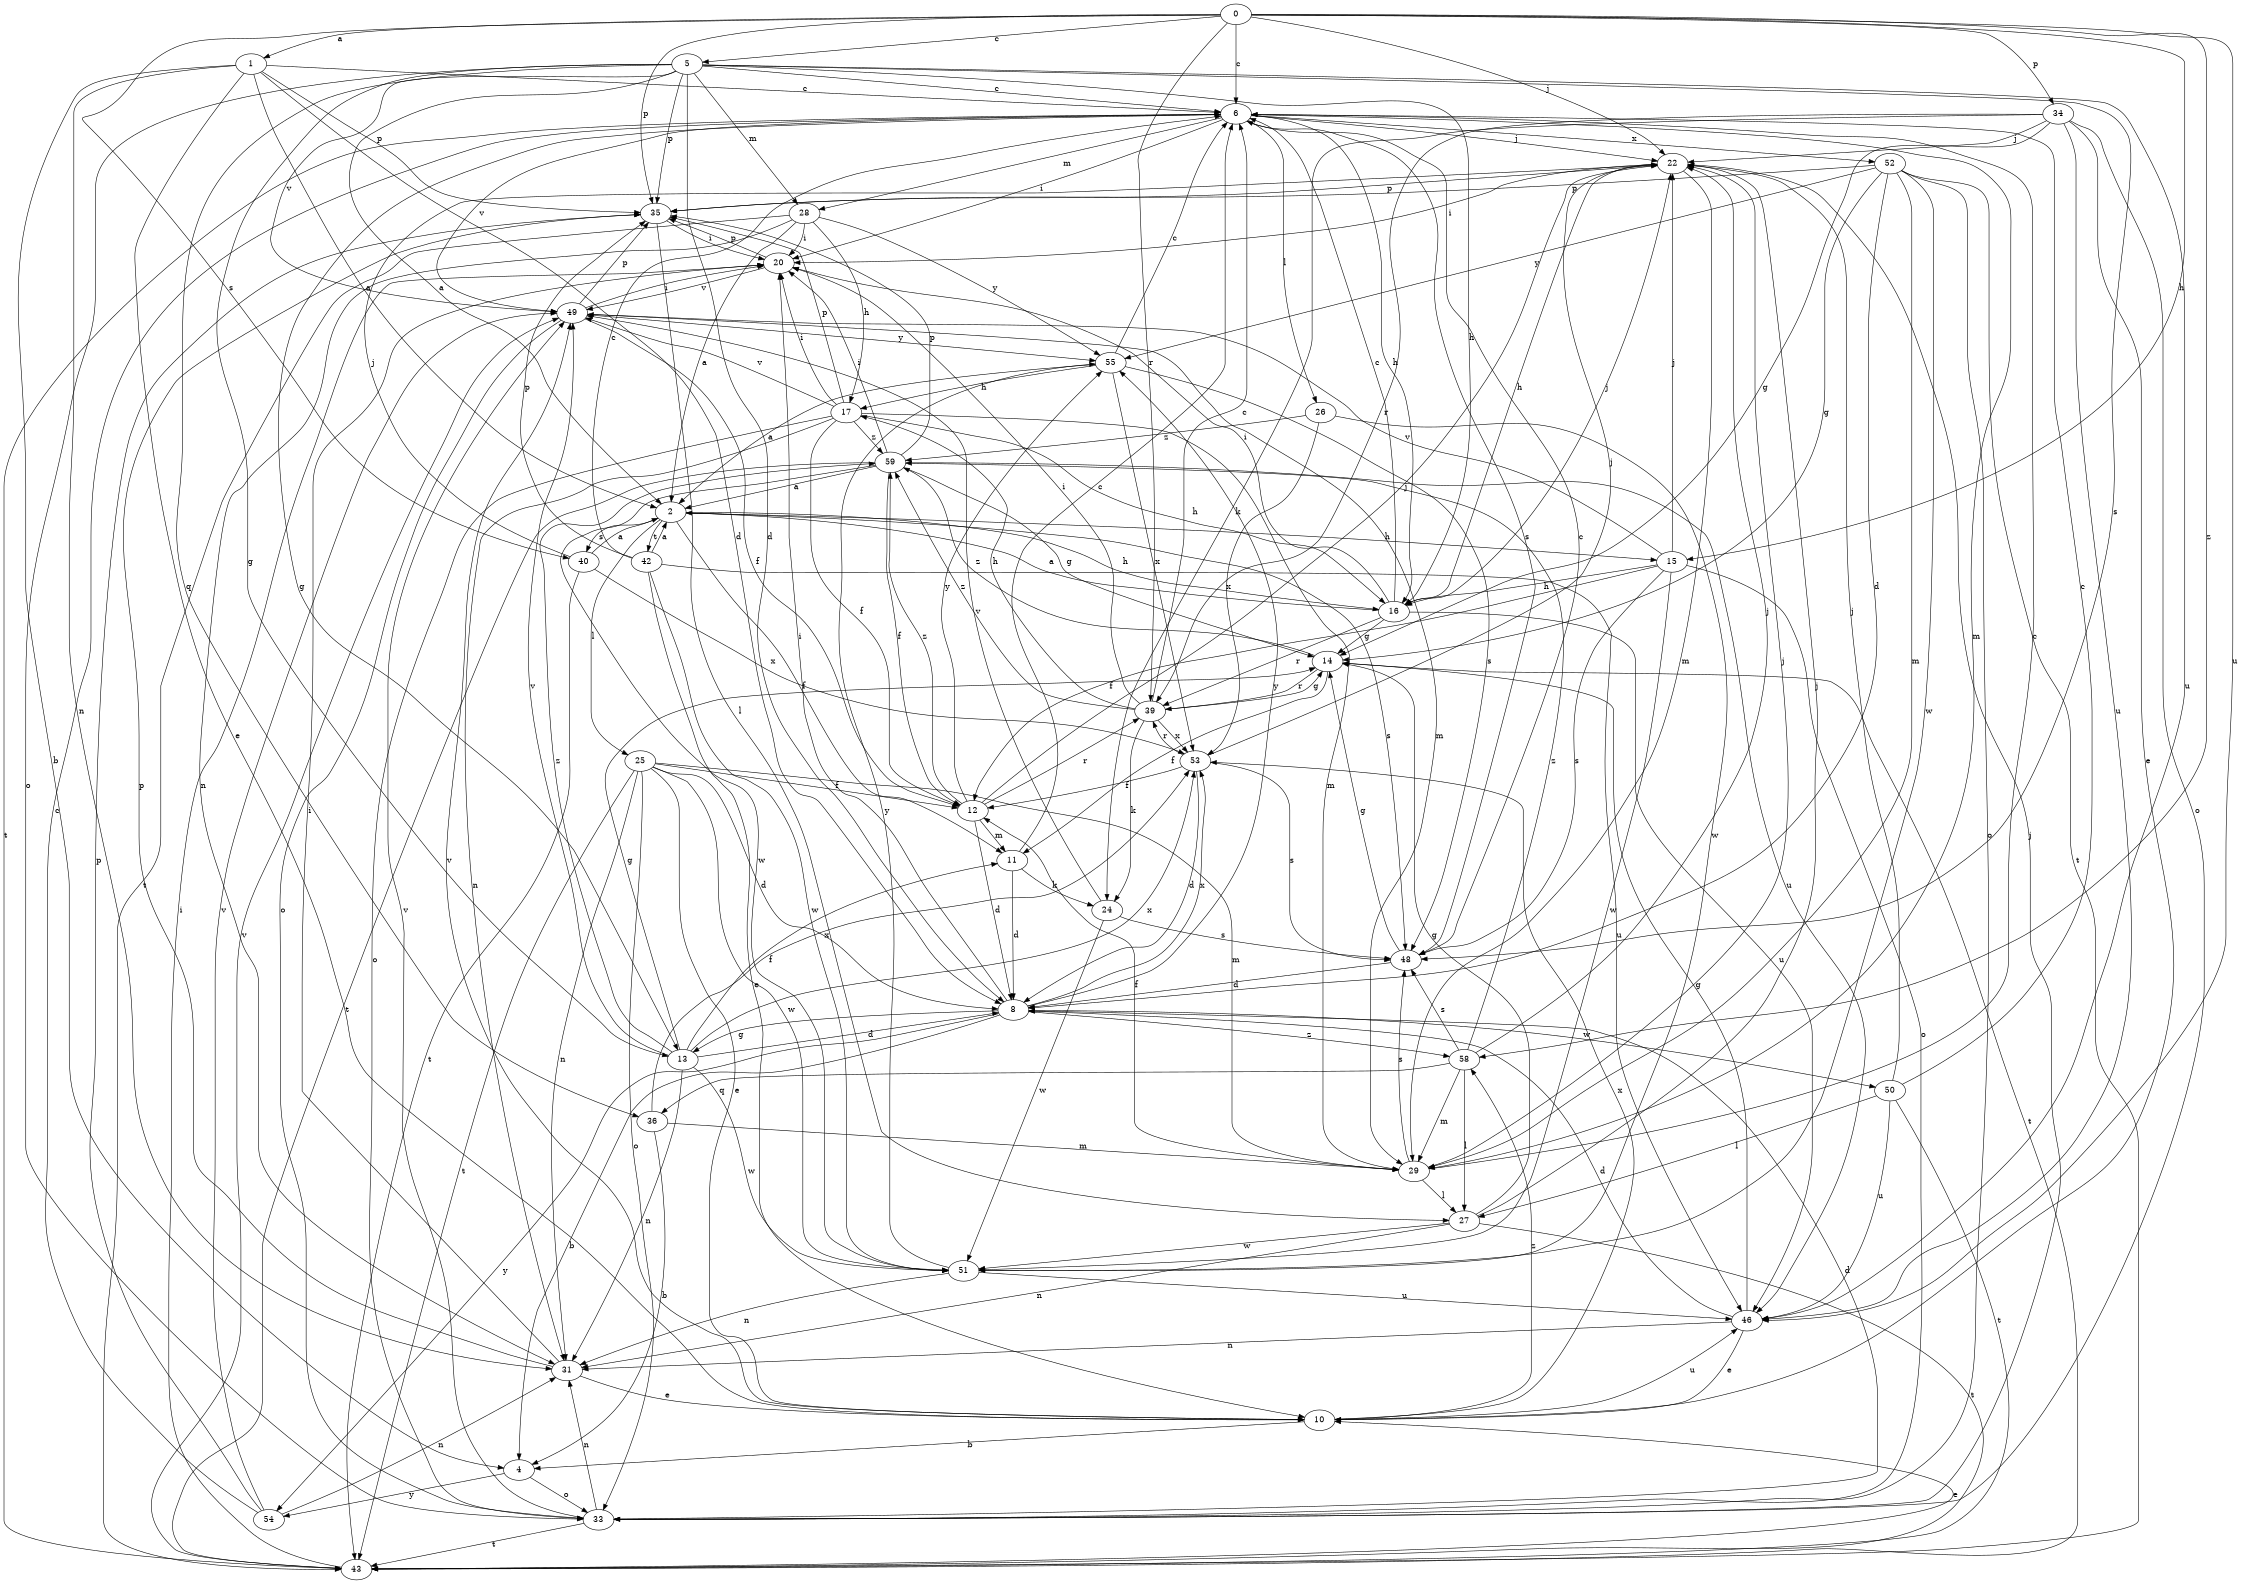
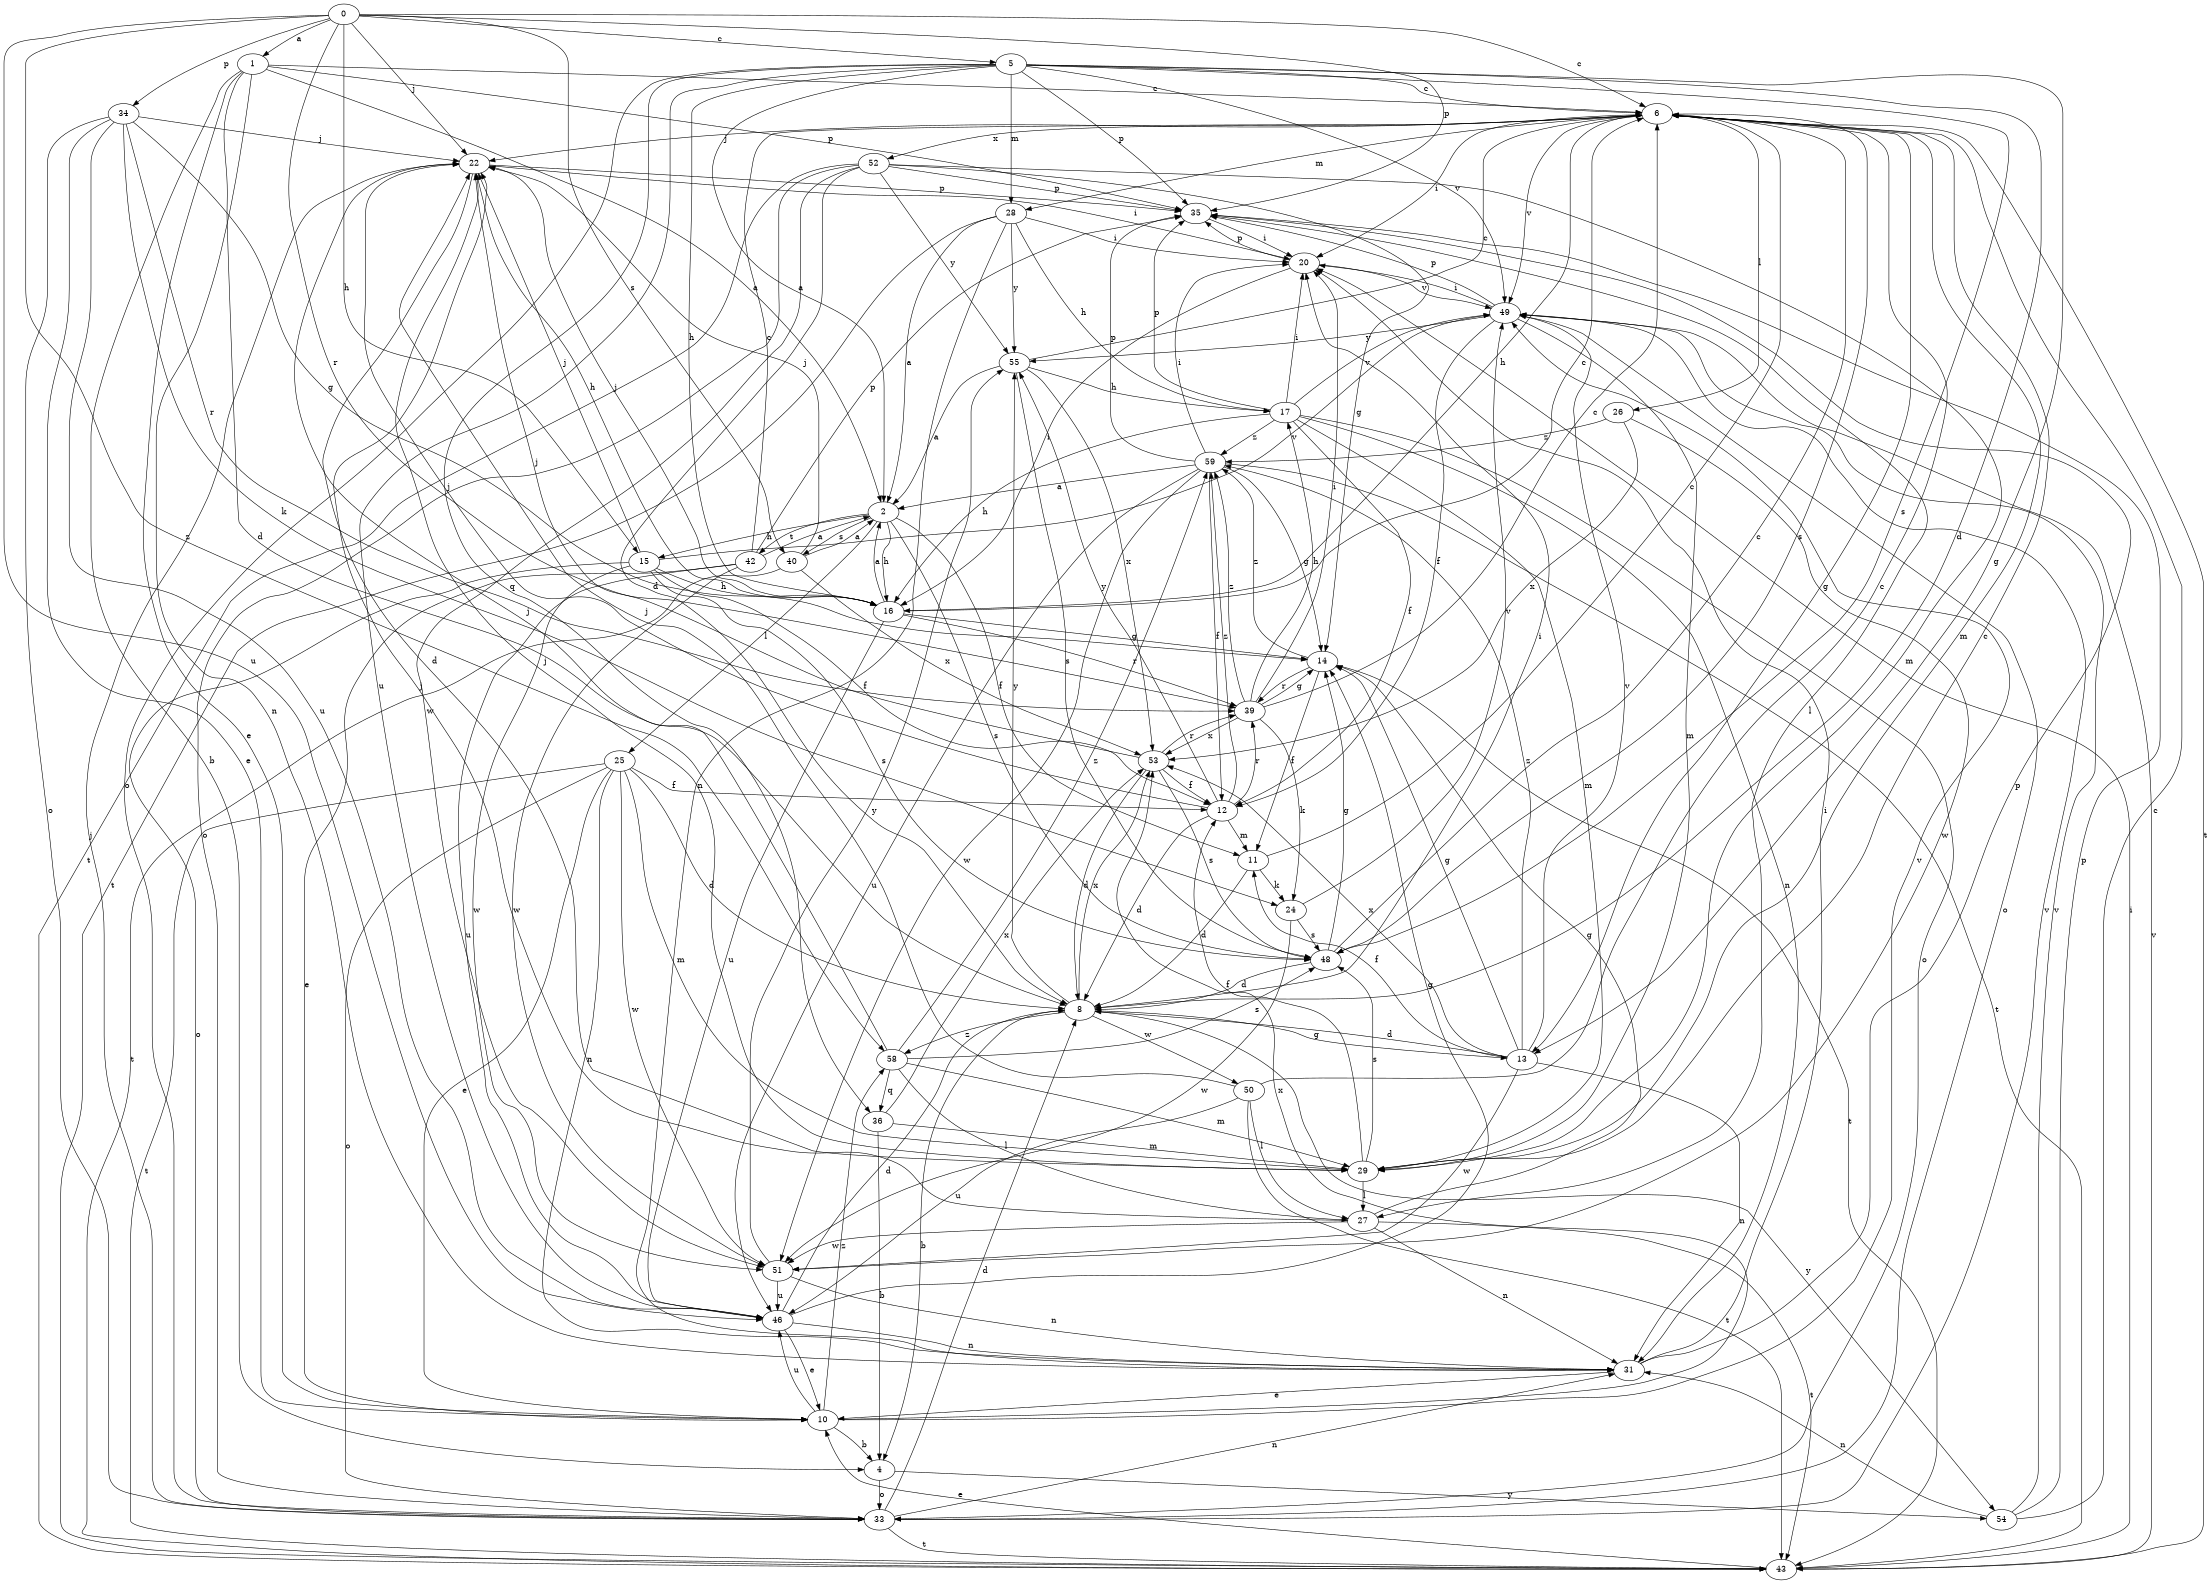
edge "16" -> "20": reversed
edge "22" -> "29": label "m" -> "d"
